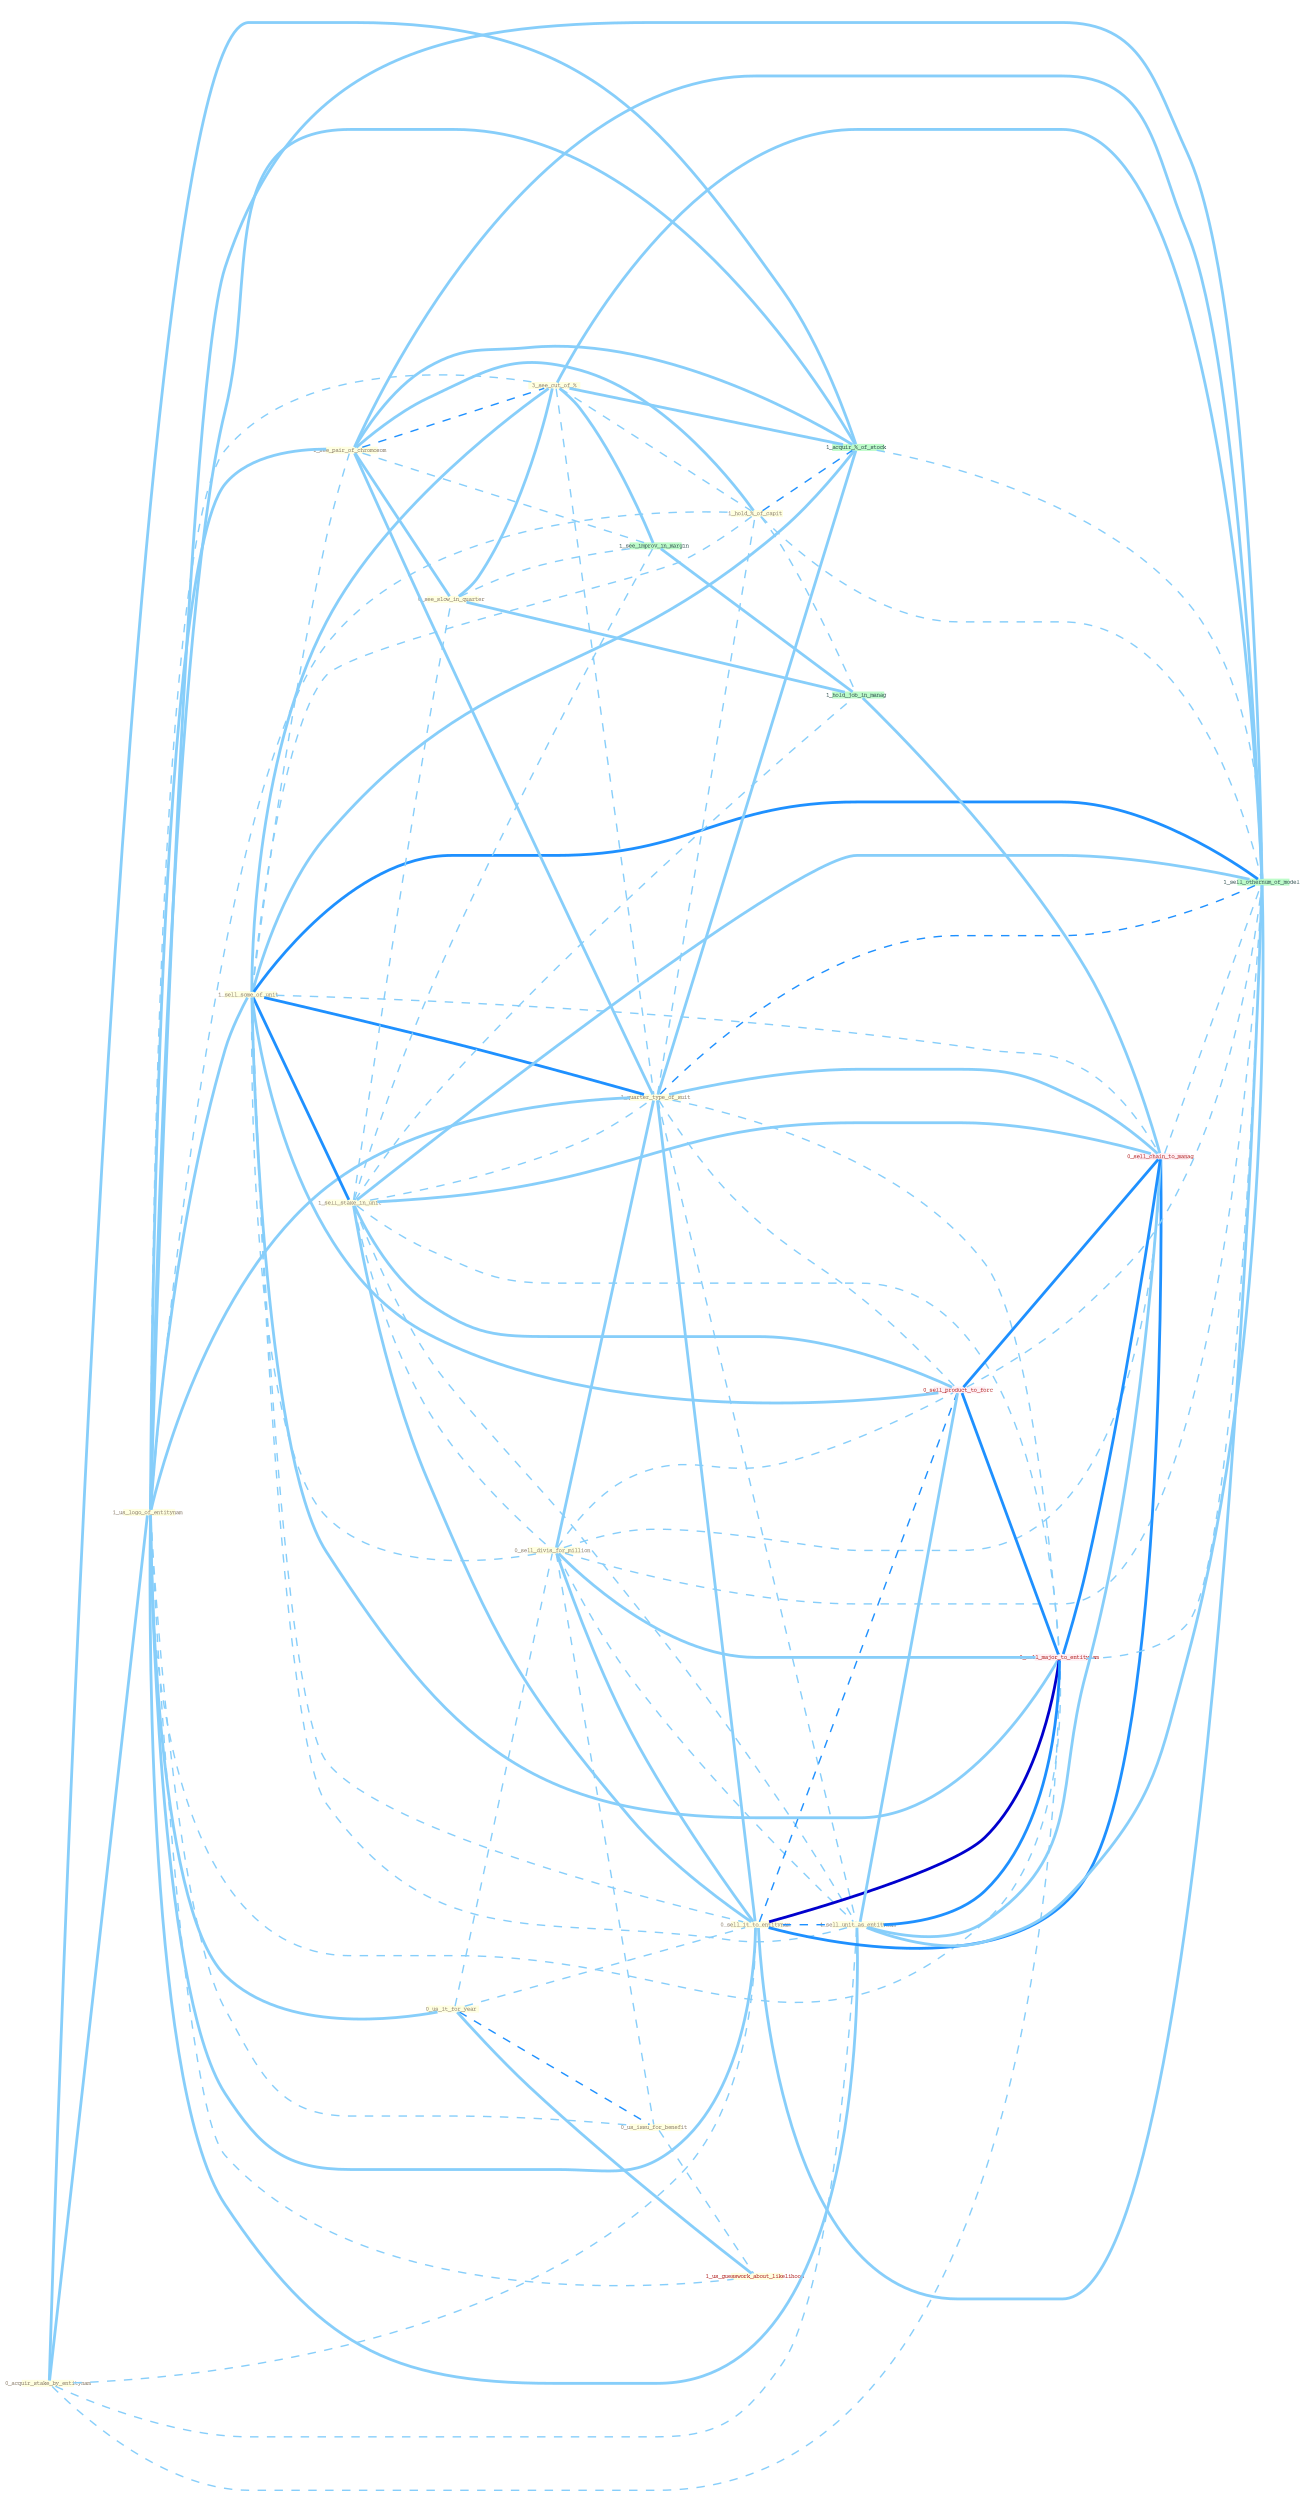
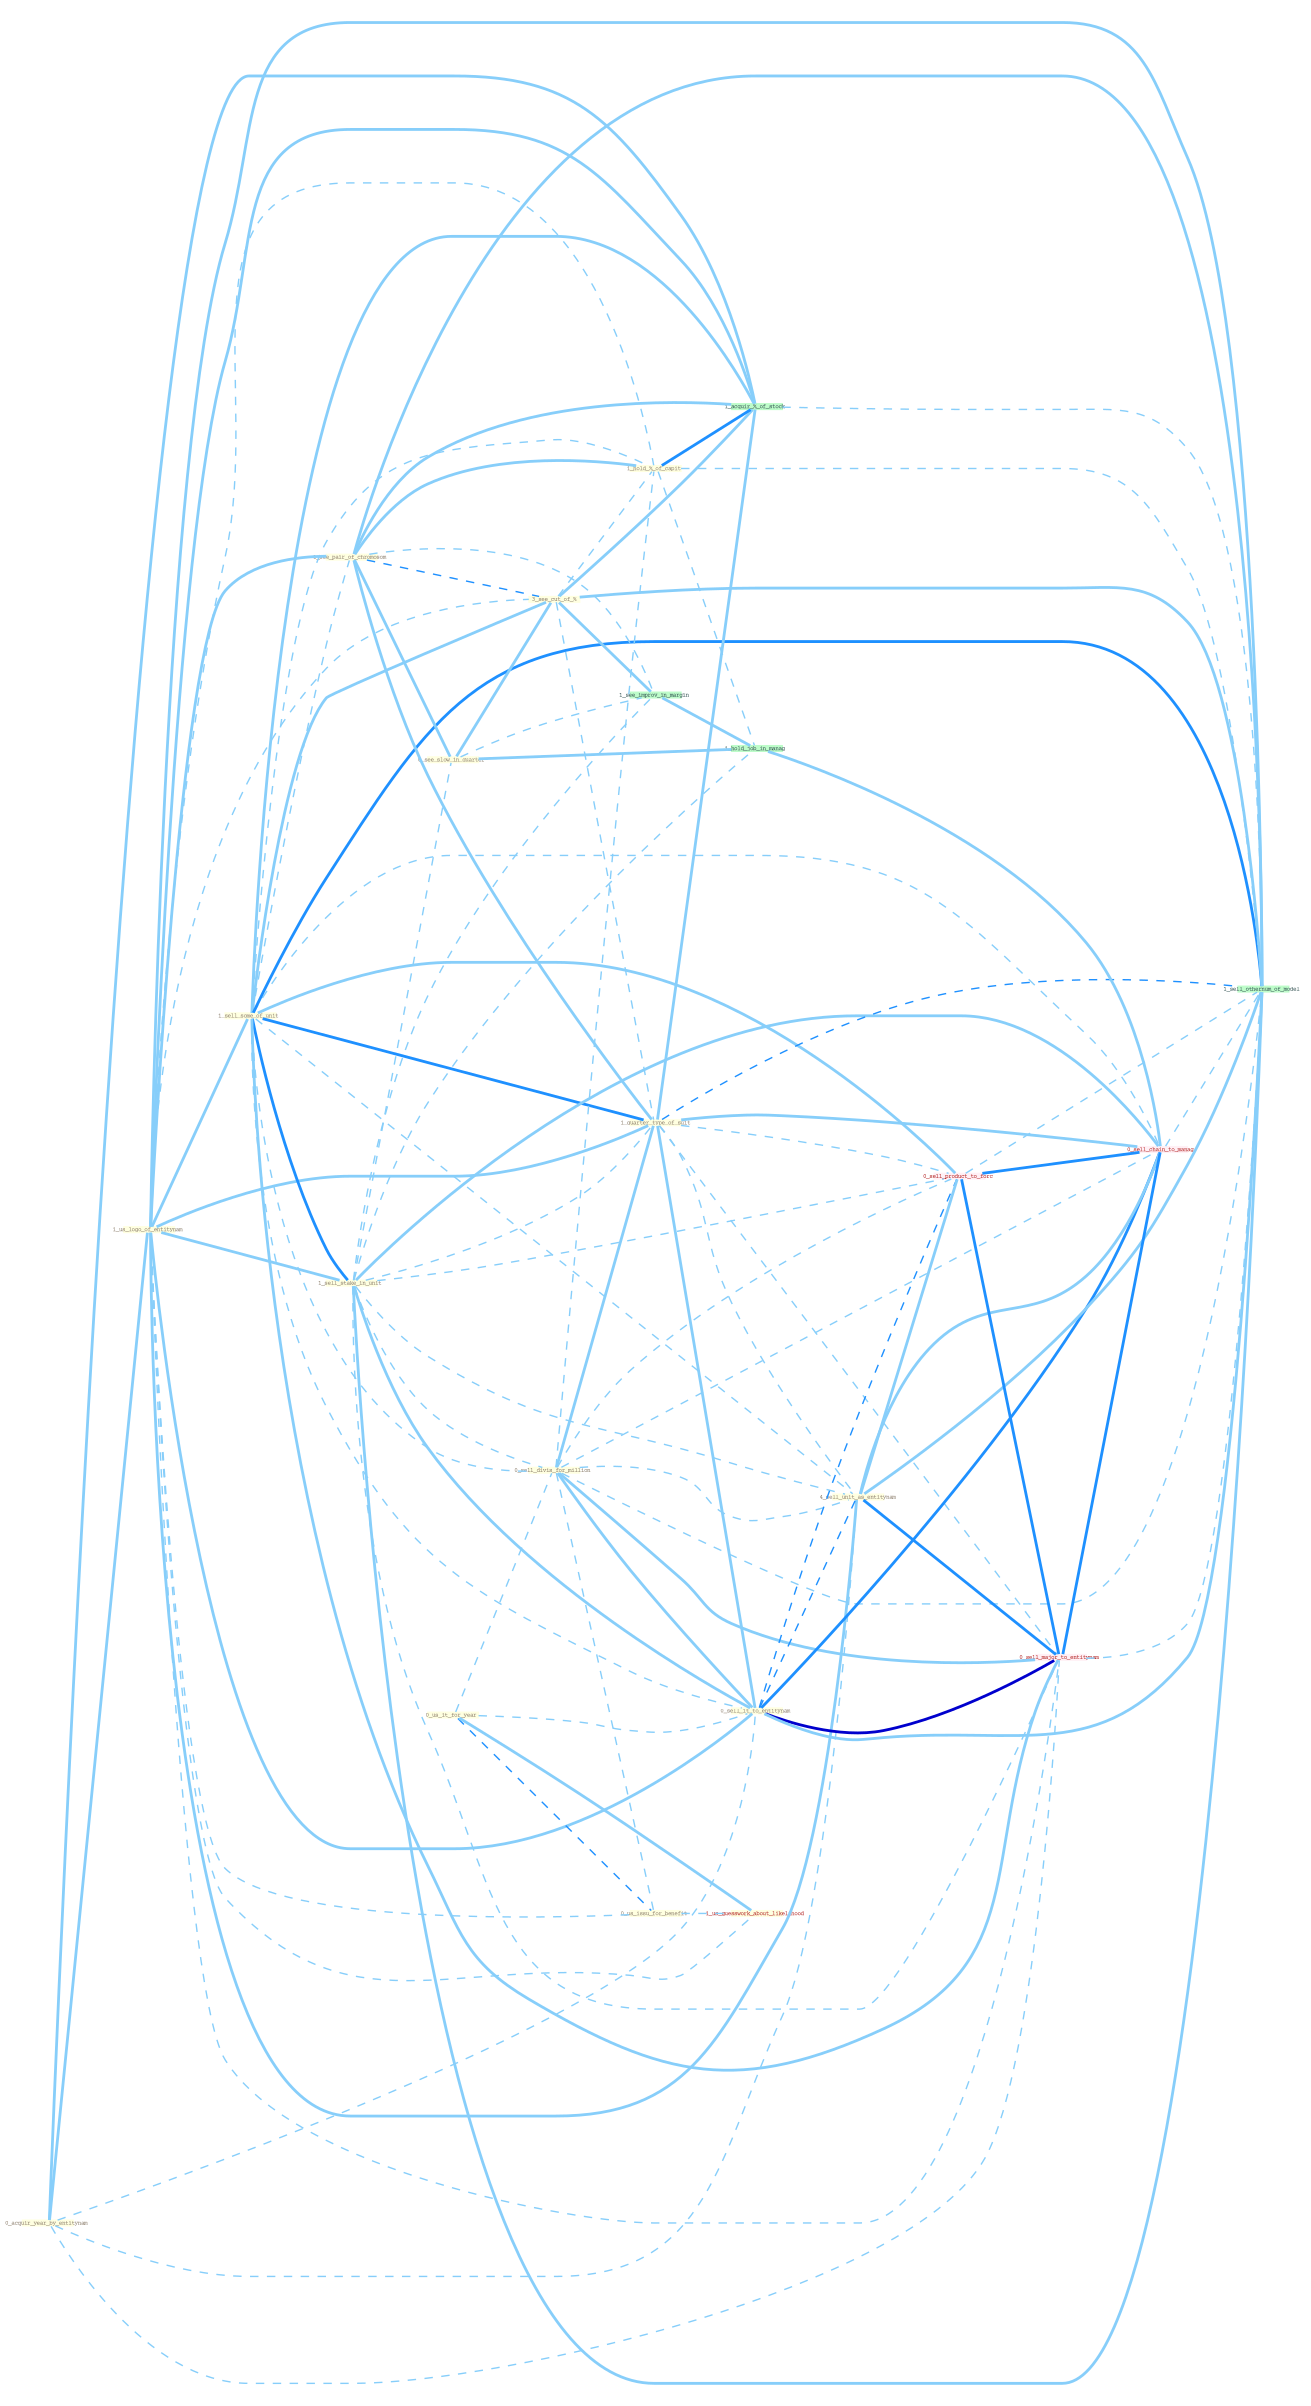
edge "1_acquir_%_of_stock" -- "1_hold_%_of_capit": style dashed -> bold
edge "1_hold_%_of_capit" -- "1_quarter_type_of_suit": now "1_hold_%_of_capit" -- "0_sell_divis_for_million"
edge "1_sell_stake_in_unit" -- "0_sell_product_to_forc": style bold -> dashed
edge "1_us_logo_of_entitynam" -- "0_us_it_for_year": now "1_us_logo_of_entitynam" -- "1_sell_stake_in_unit"
node "0_acquir_stake_by_entitynam": label "0_acquir_stake_by_entitynam" -> "0_acquir_year_by_entitynam"
